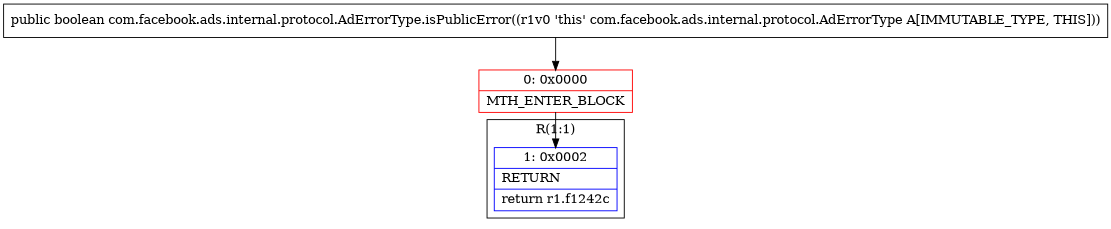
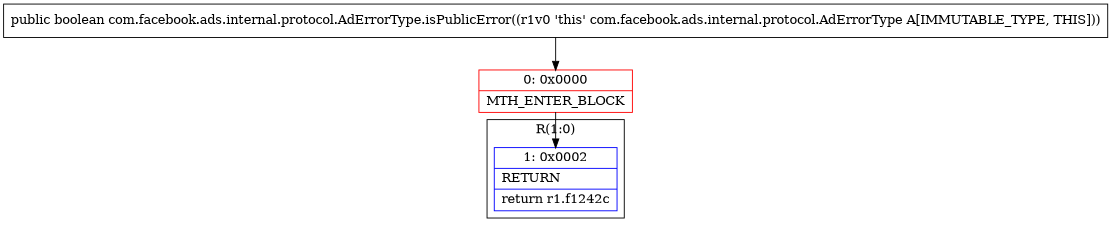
cluster "R(1:1)": label "R(1:1)" -> "R(1:0)"
